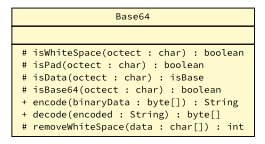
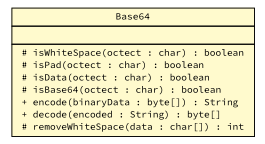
node "Base64": text "# isData(octect : char) : isBase" -> "# isData(octect : char) : boolean"
